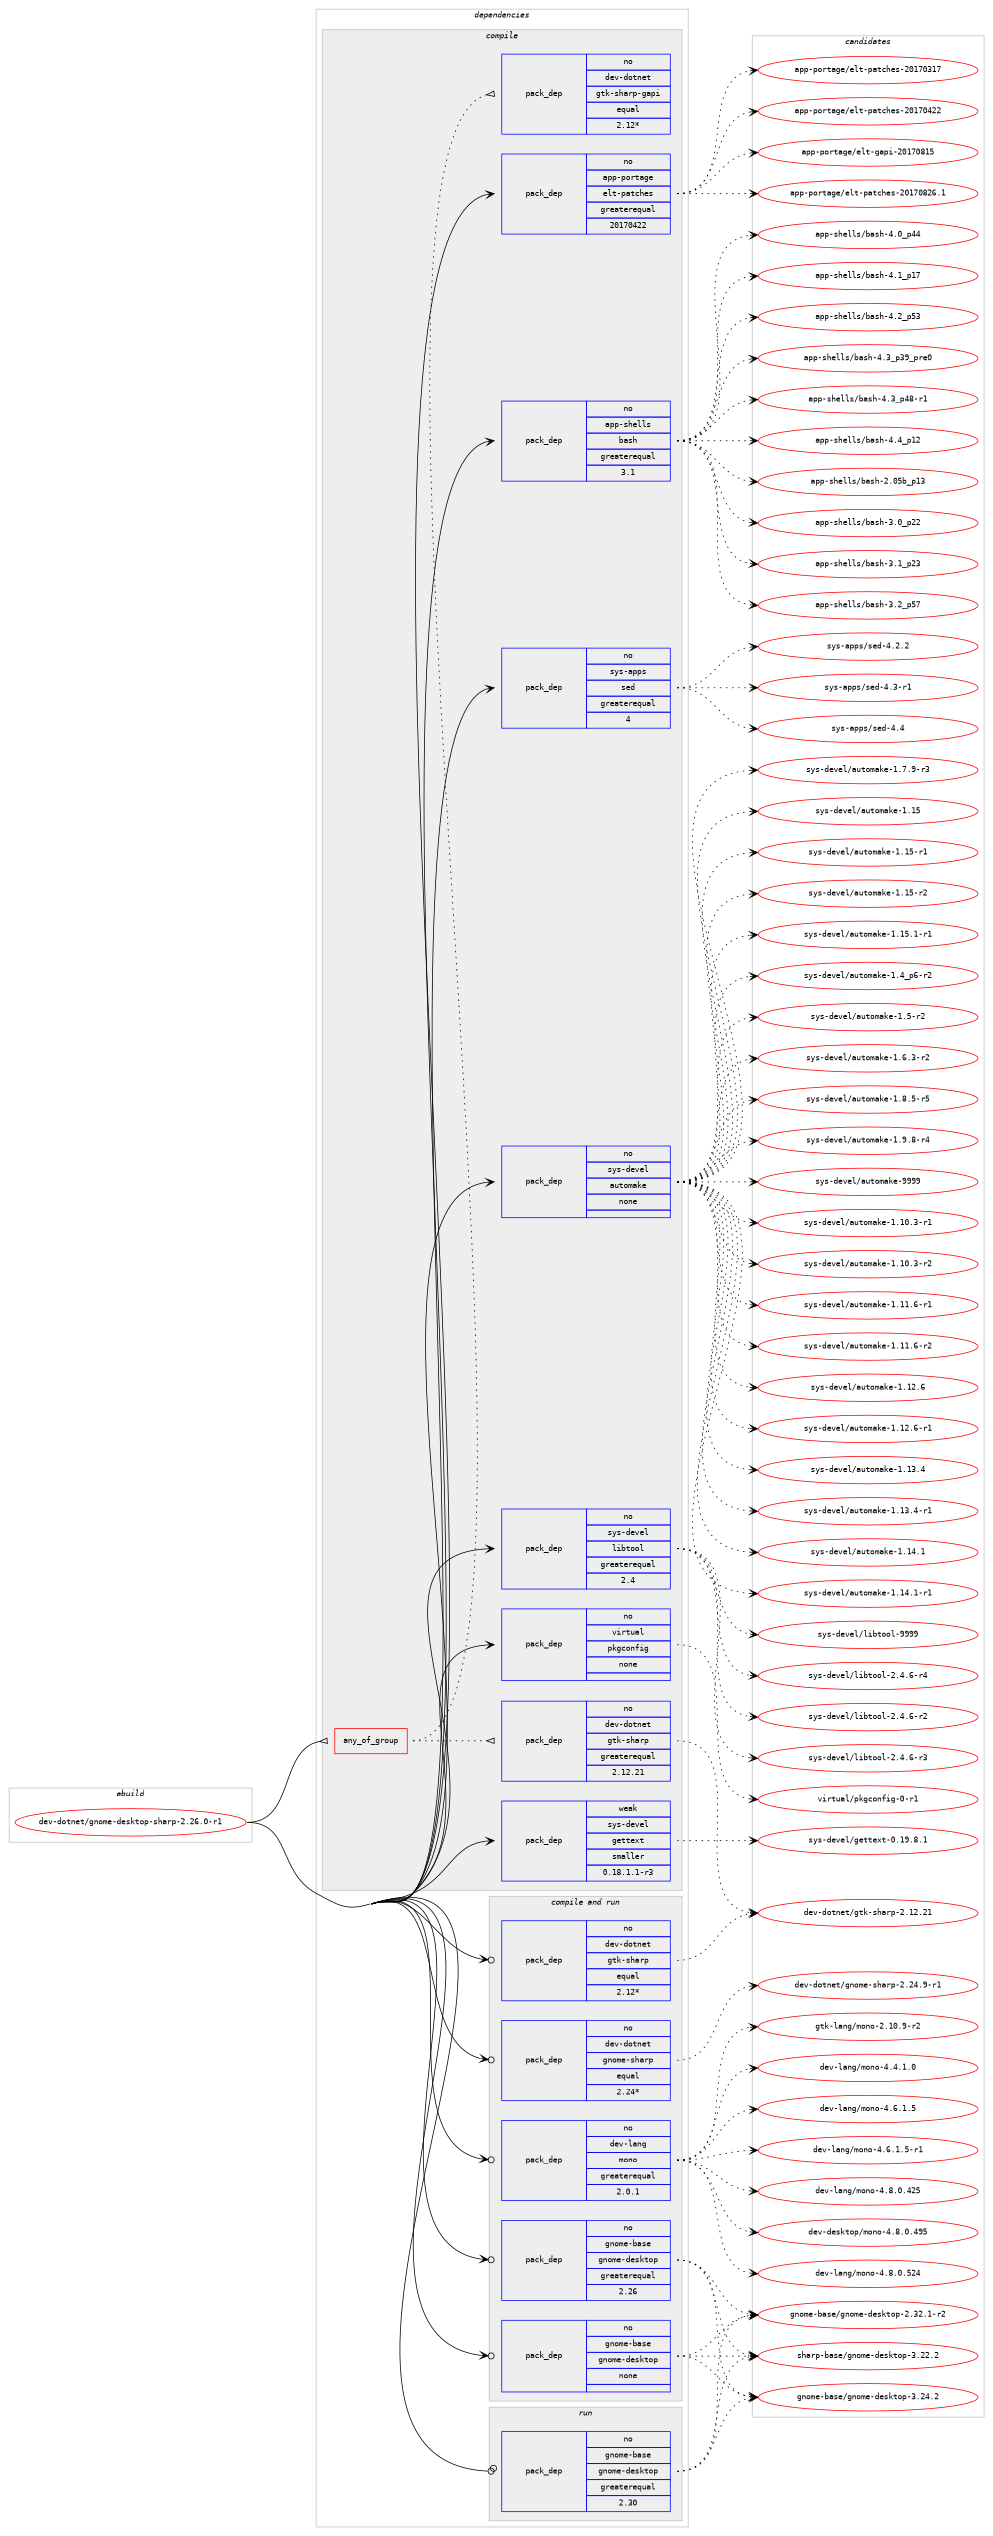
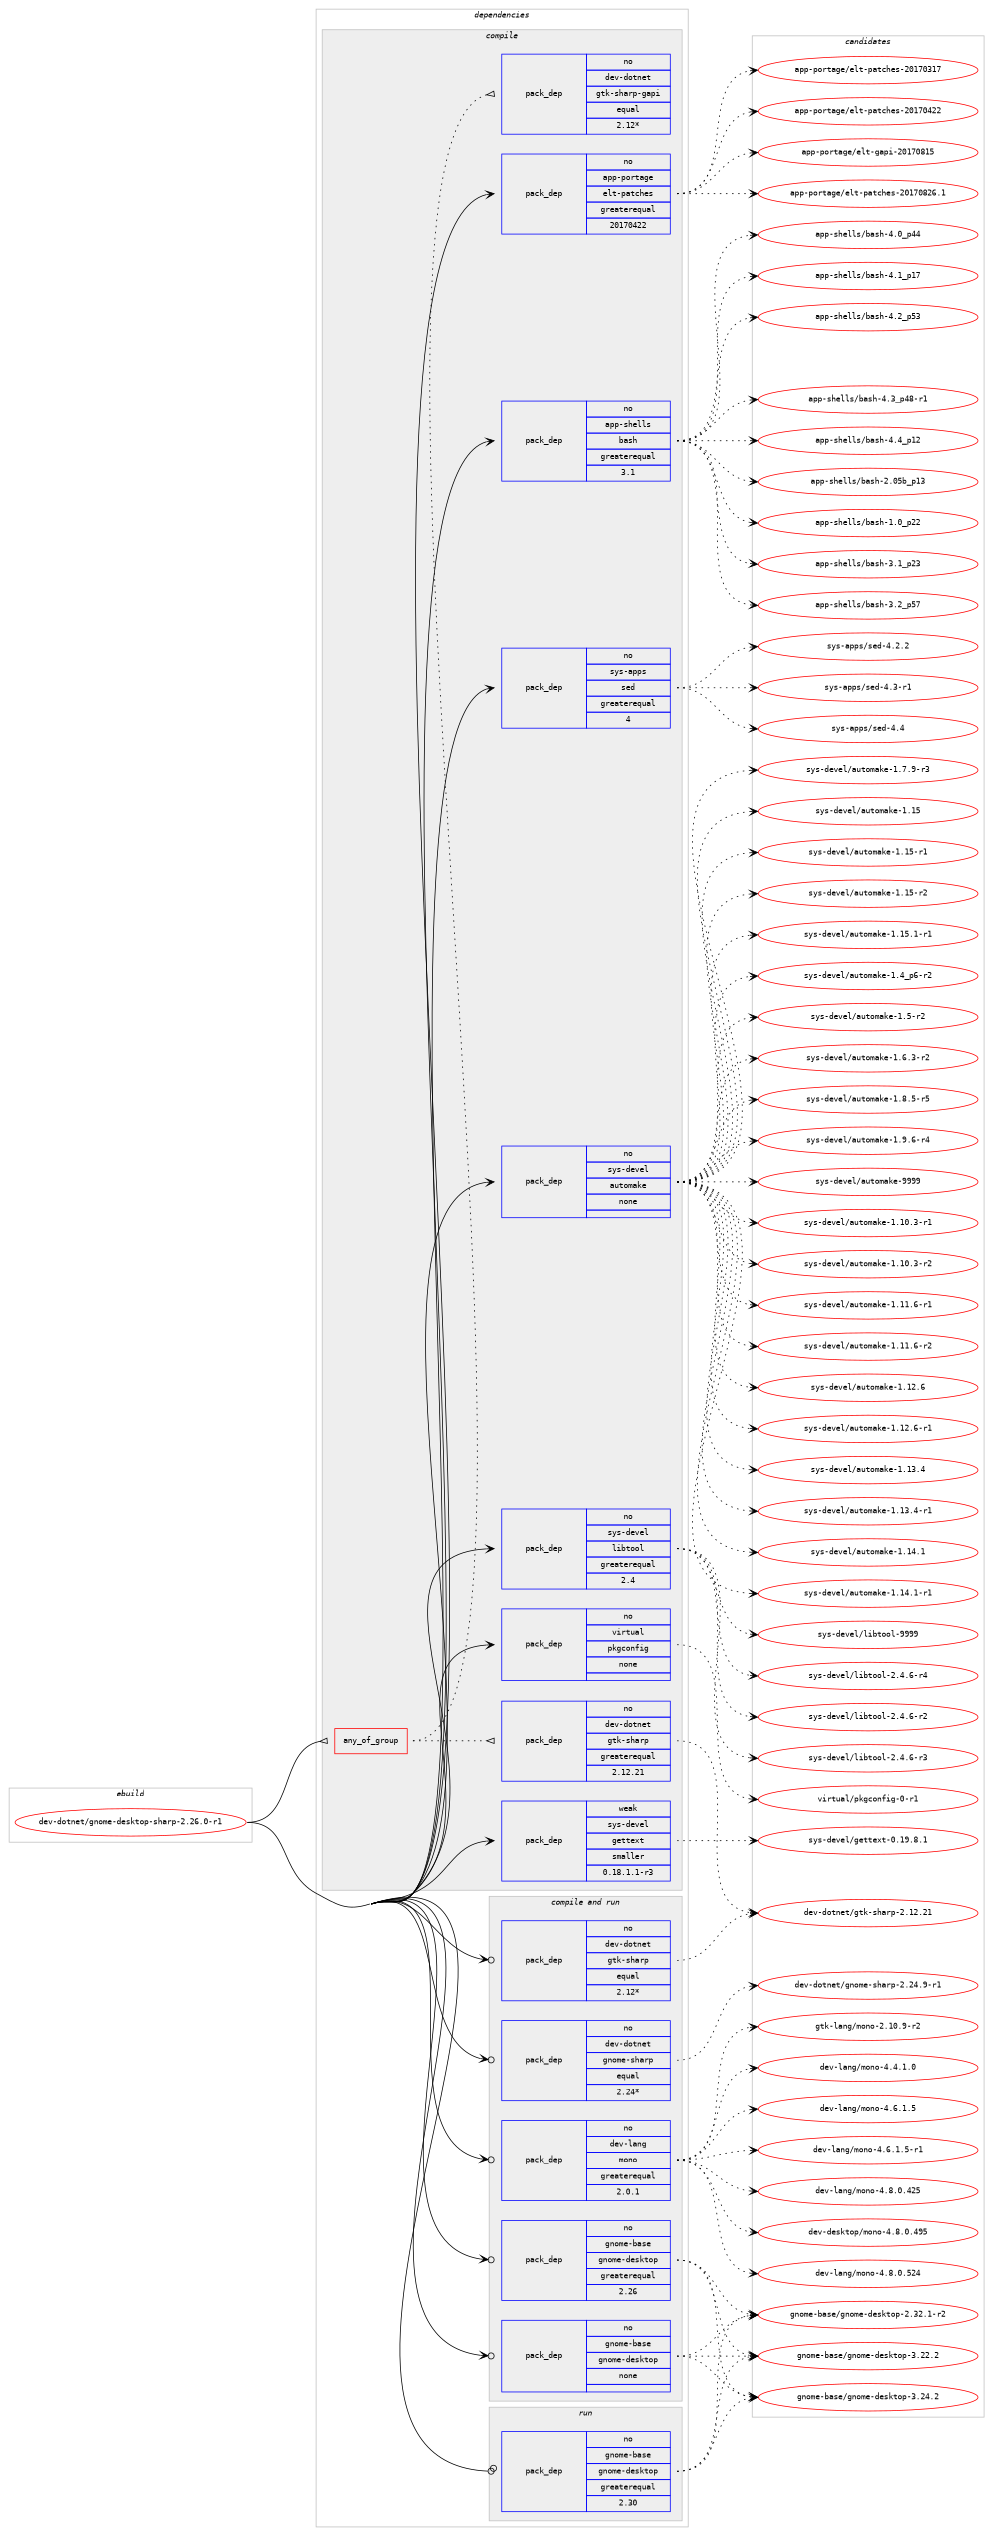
node "app-shells/bash-4.3_p39_pre0": removed
node "app-shells/bash-3.0_p22": label "app-shells/bash-3.0_p22" -> "app-shells/bash-1.0_p22"
node "sys-devel/automake-1.9.8-r4": label "sys-devel/automake-1.9.8-r4" -> "sys-devel/automake-1.9.6-r4"
node "sharp-base/gnome-desktop-3.22.2": label "sharp-base/gnome-desktop-3.22.2" -> "gnome-base/gnome-desktop-3.22.2"
